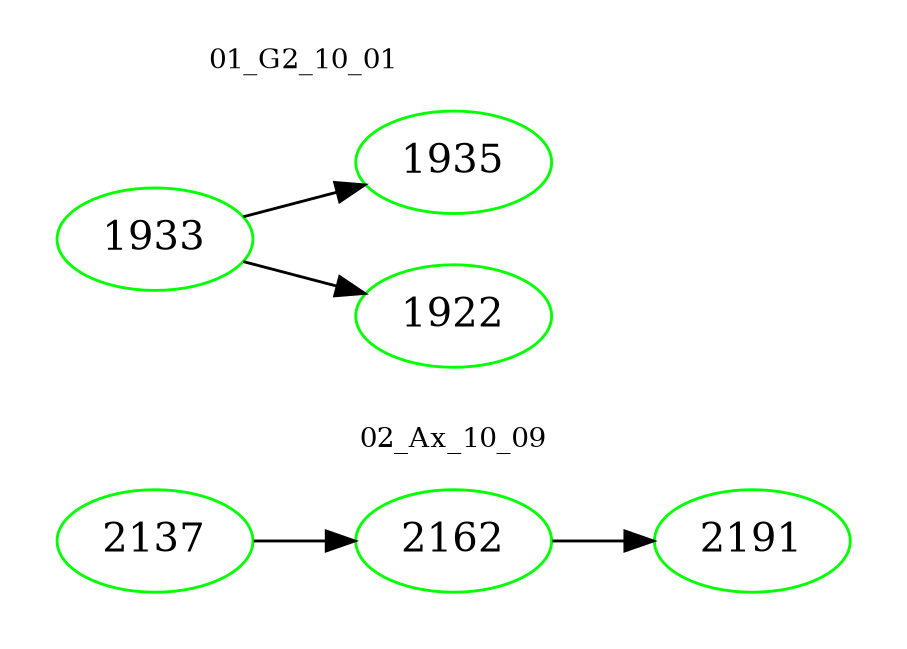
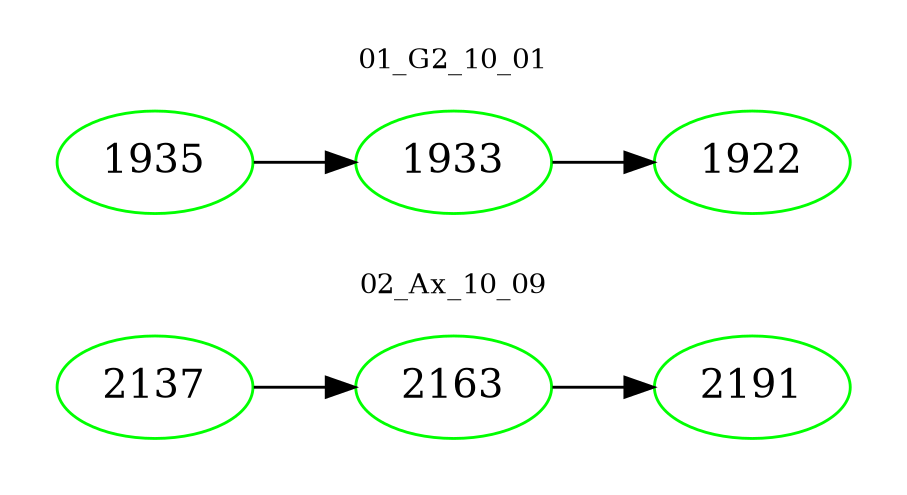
edge "1933" -> "1935": reversed
node "2162": label "2162" -> "2163"
